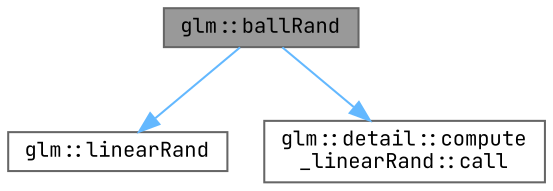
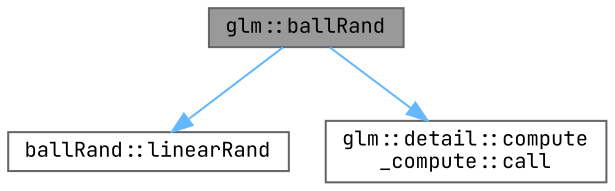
node "glm::linearRand": label "glm::linearRand" -> "ballRand::linearRand"
node "glm::detail::compute _linearRand::call": label "glm::detail::compute _linearRand::call" -> "glm::detail::compute _compute::call"
